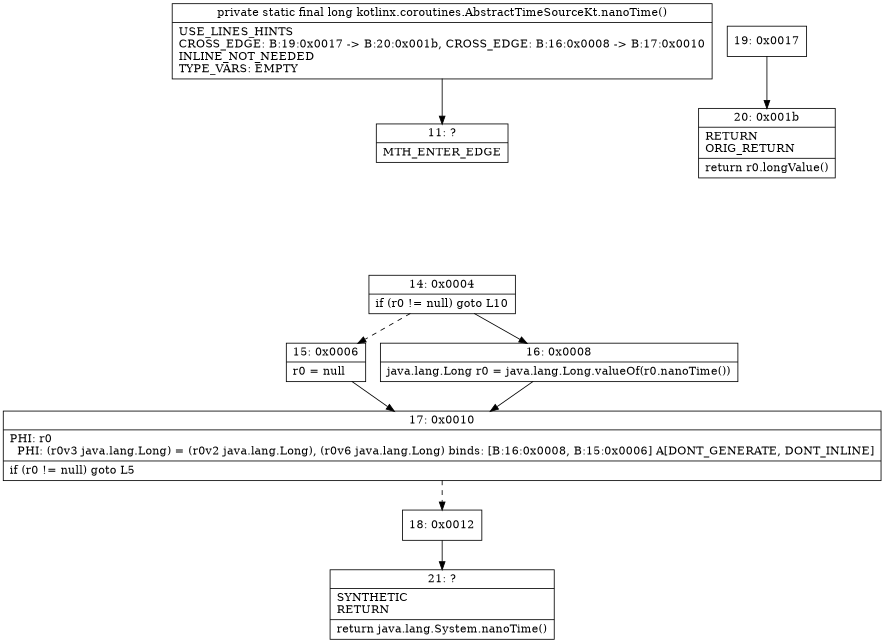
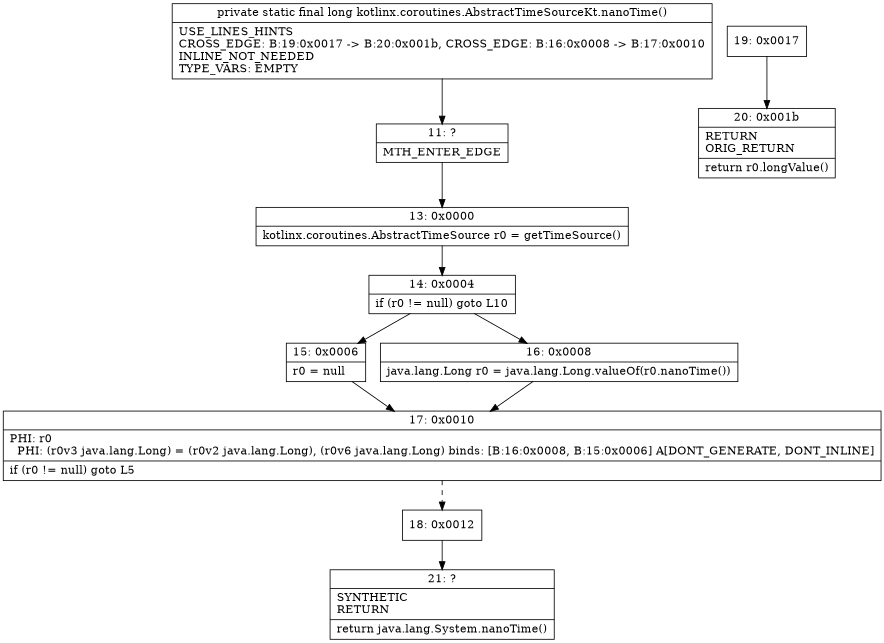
node "13: 0x0000": added
edge "14: 0x0004" -> "15: 0x0006": style dashed -> solid
